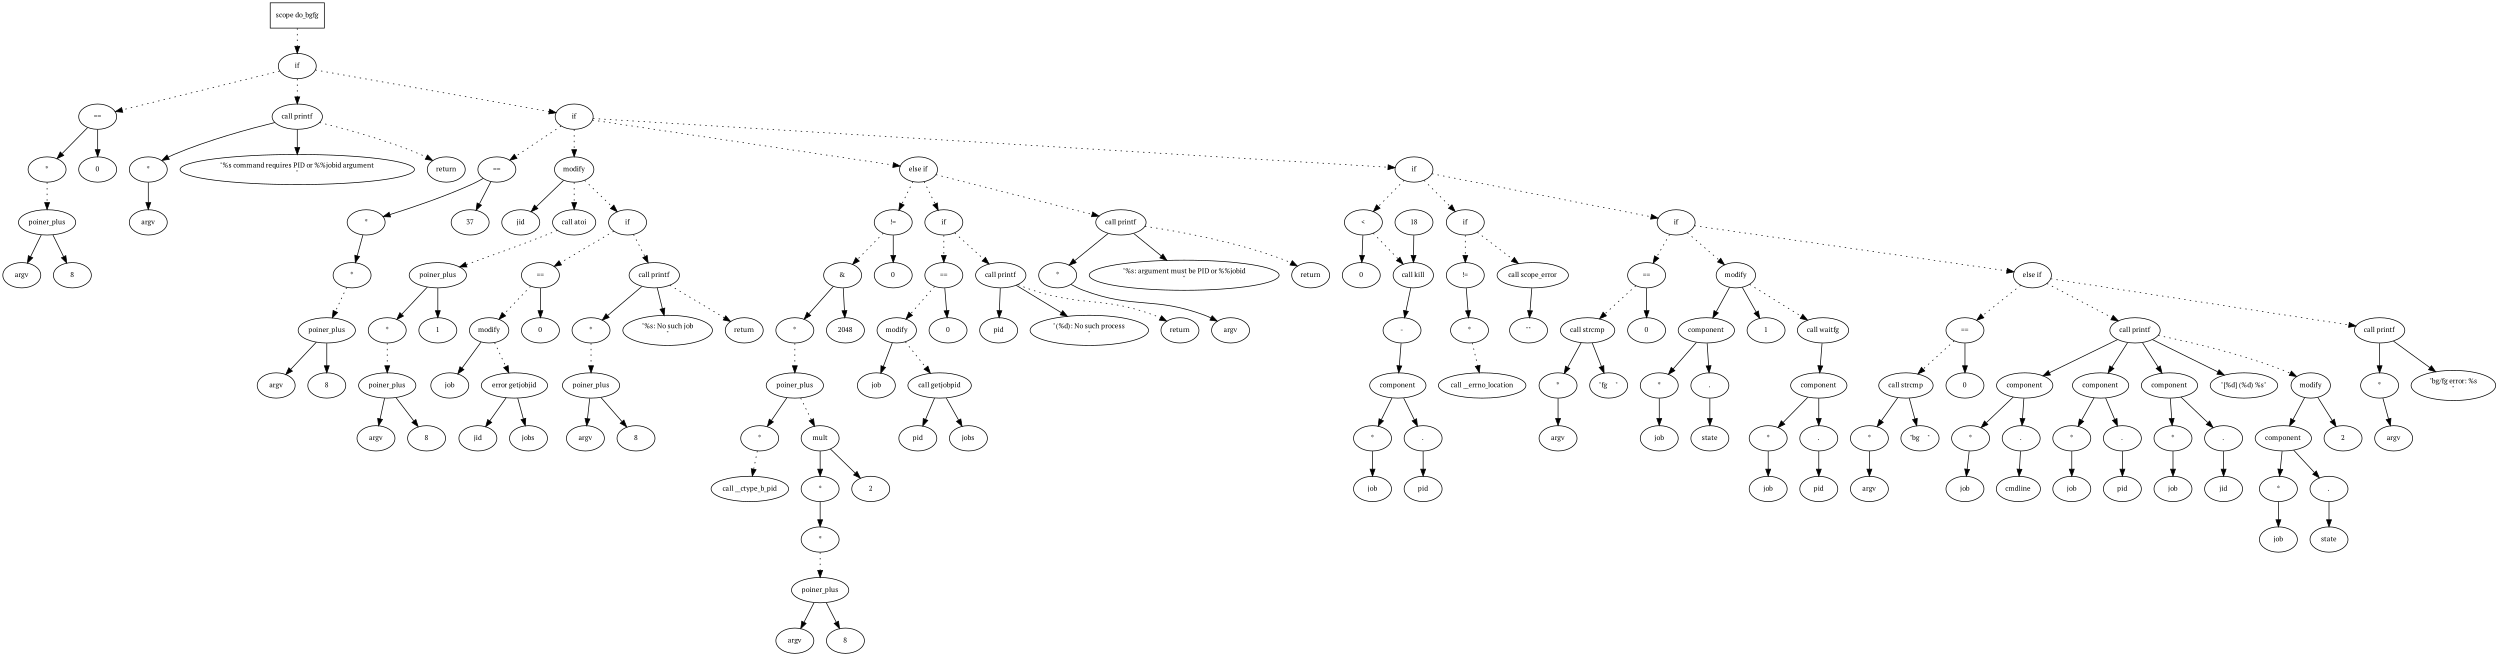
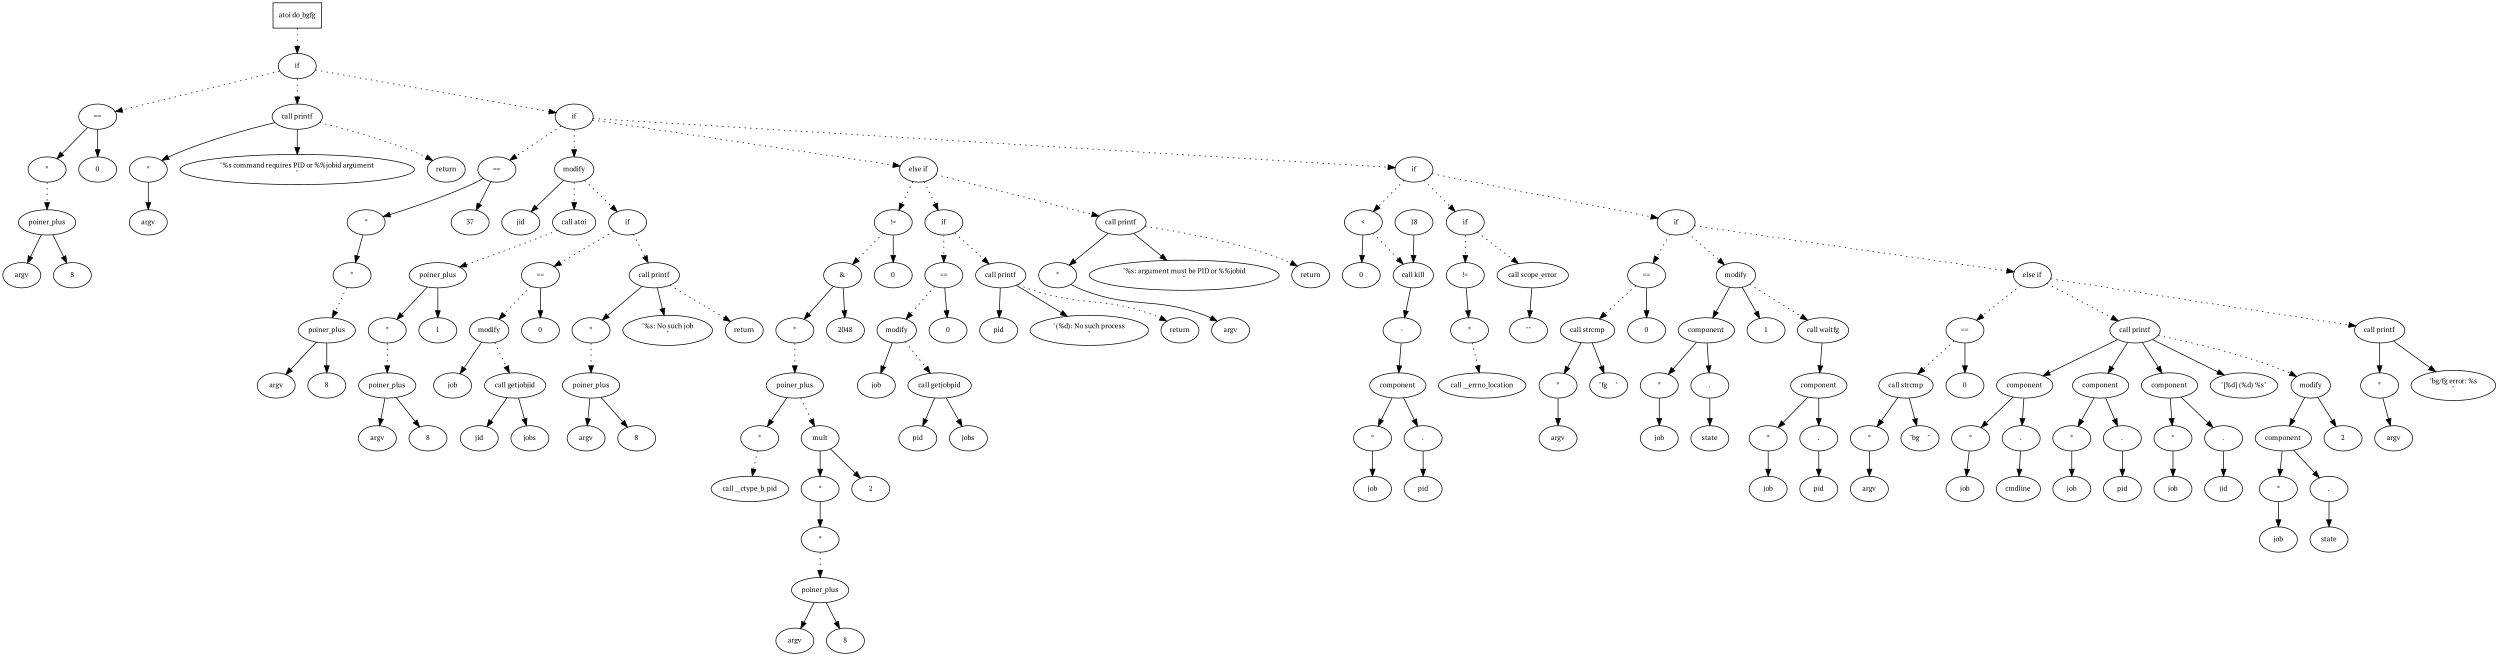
node "scope do_bgfg": label "scope do_bgfg" -> "atoi do_bgfg"
node "error getjobjid": label "error getjobjid" -> "call getjobjid"
